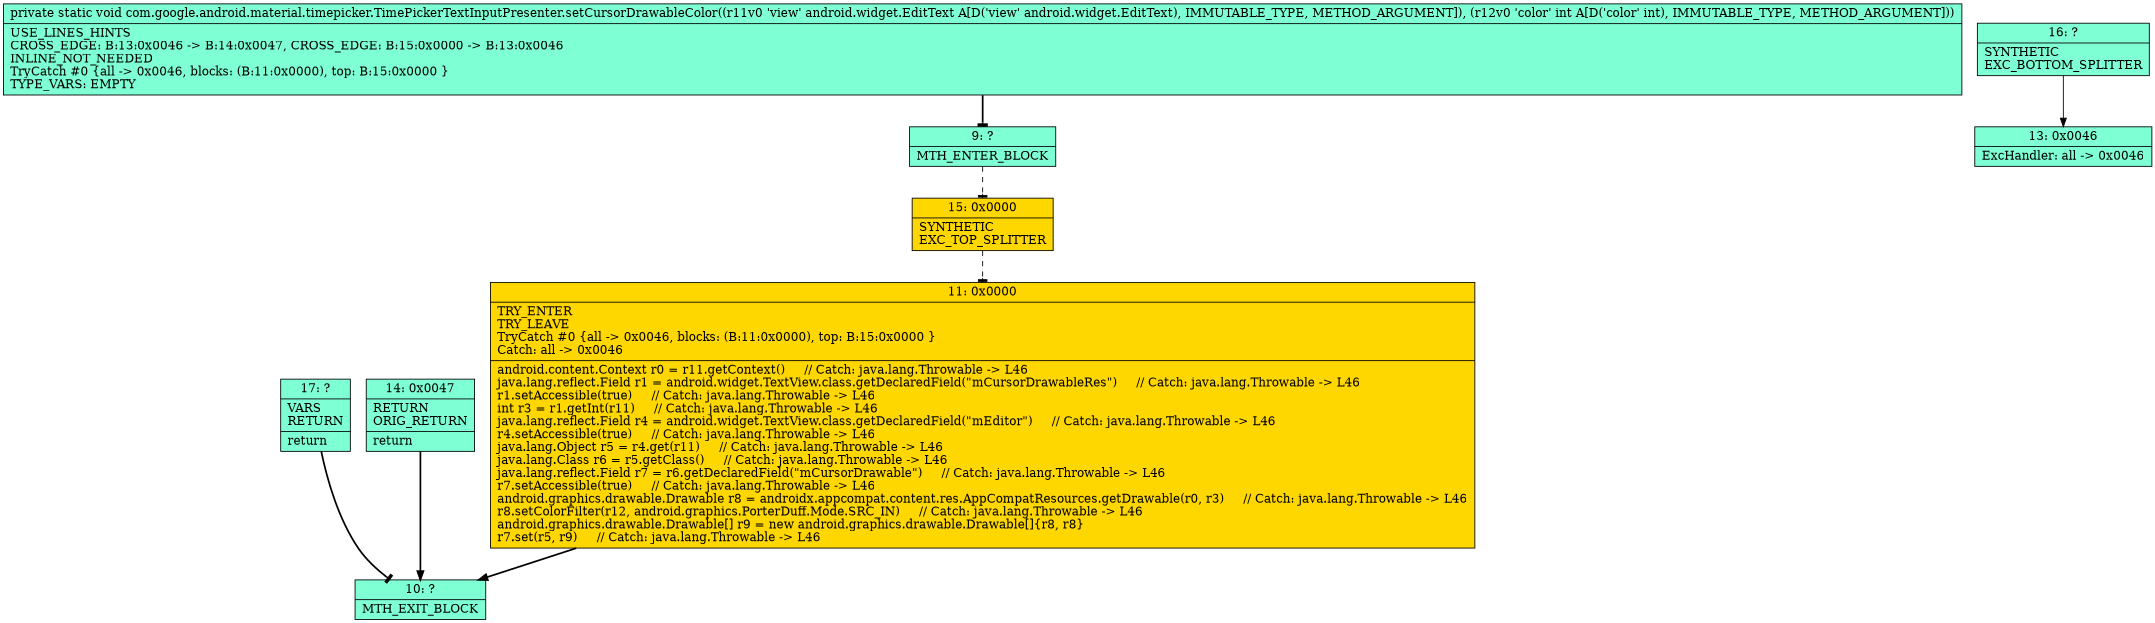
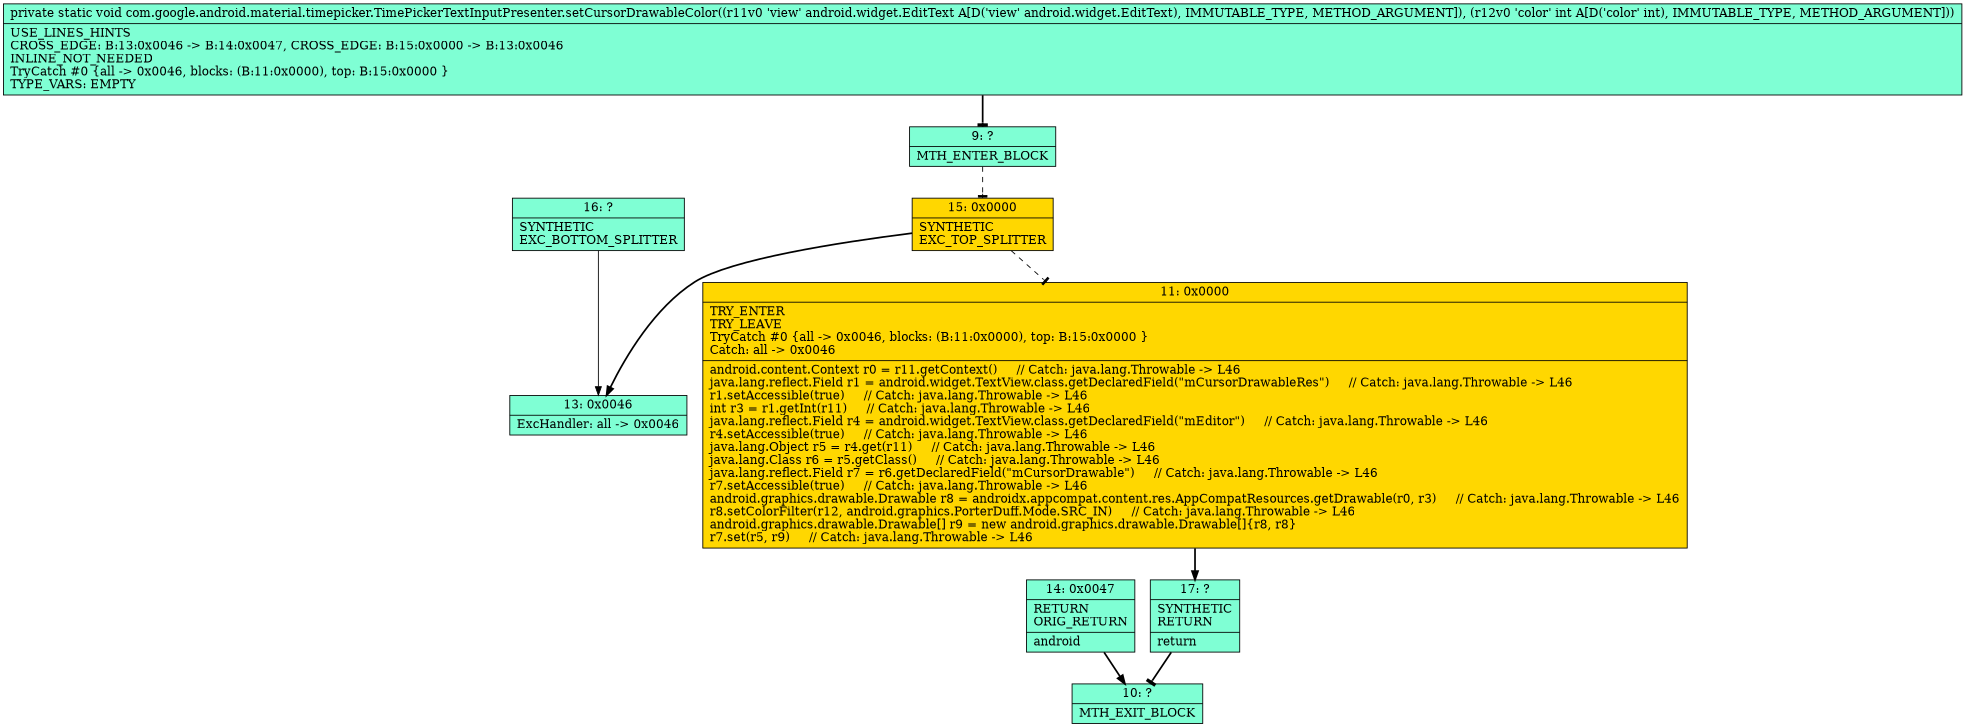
edge "15: 0x0000" -> "13: 0x0046": added
node "17: ?": text "VARS" -> "SYNTHETIC"
node "14: 0x0047": text "return" -> "android"
edge "11: 0x0000" -> "10: ?": now "11: 0x0000" -> "17: ?"
